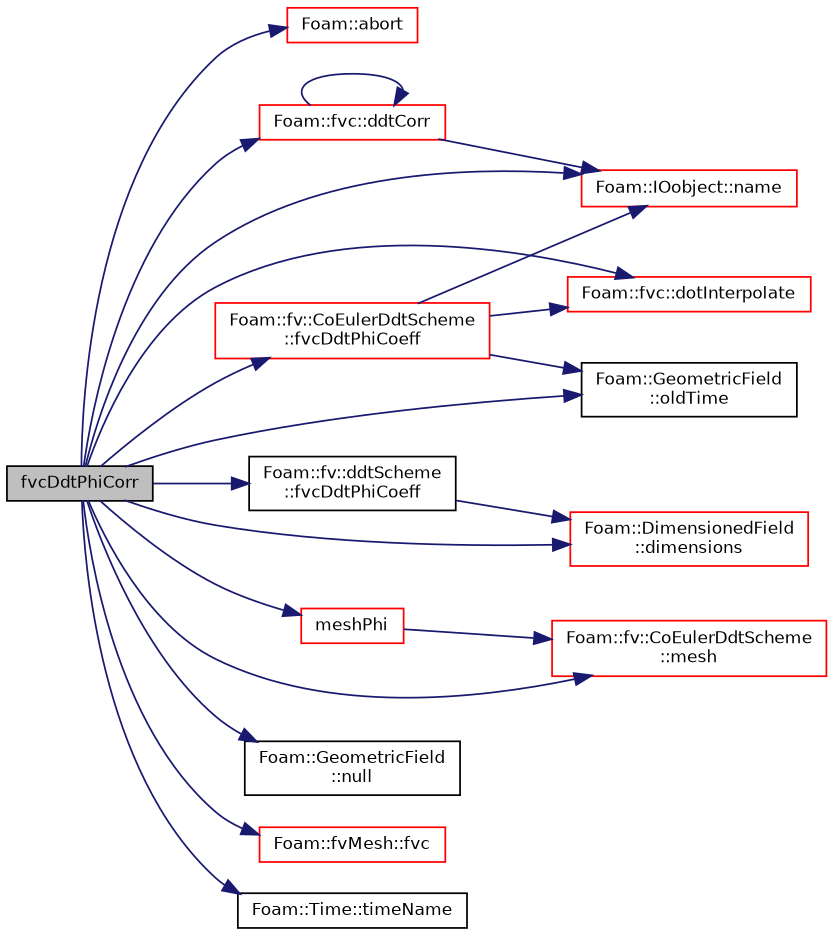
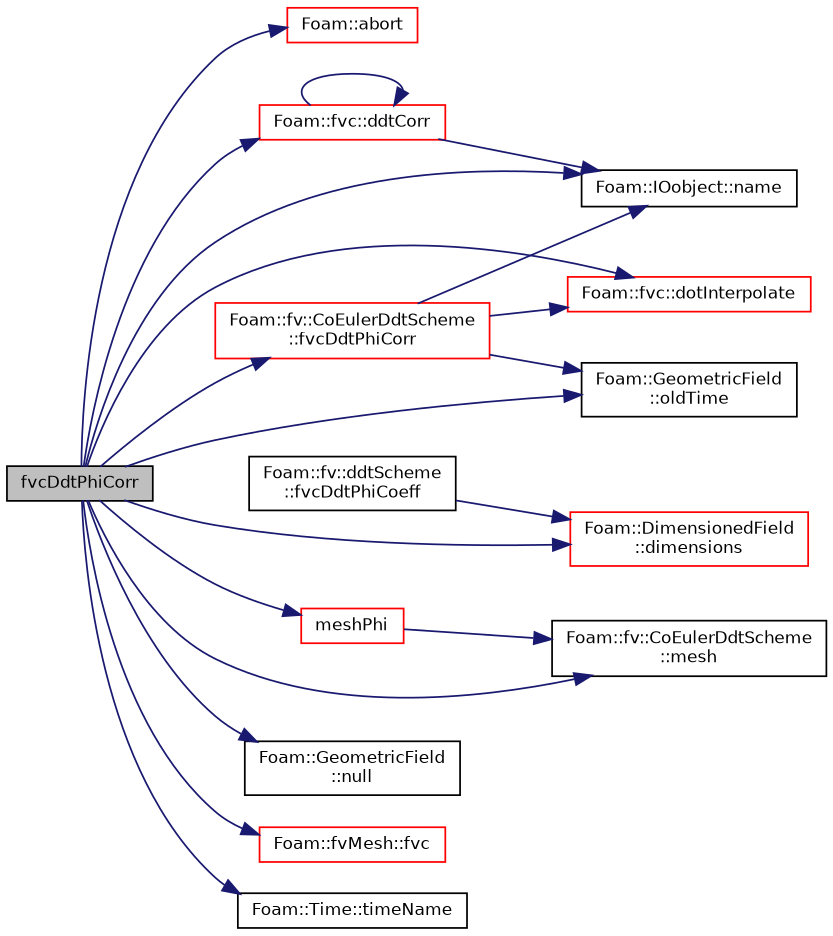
node "Foam::IOobject::name": color red -> black
node "Foam::fv::CoEulerDdtScheme ::fvcDdtPhiCoeff": label "Foam::fv::CoEulerDdtScheme ::fvcDdtPhiCoeff" -> "Foam::fv::CoEulerDdtScheme ::fvcDdtPhiCorr"
edge "fvcDdtPhiCorr" -> "Foam::fv::ddtScheme ::fvcDdtPhiCoeff": removed
node "Foam::fv::CoEulerDdtScheme ::mesh": color red -> black
